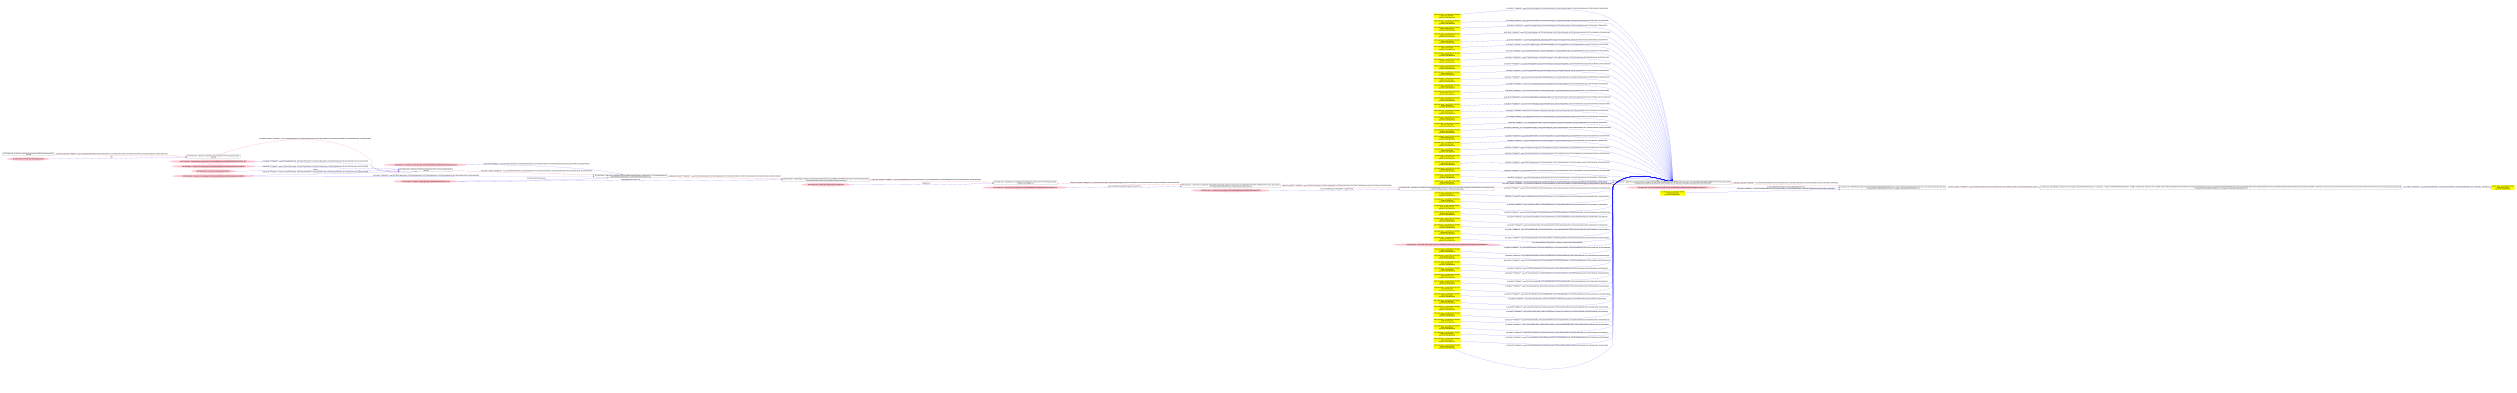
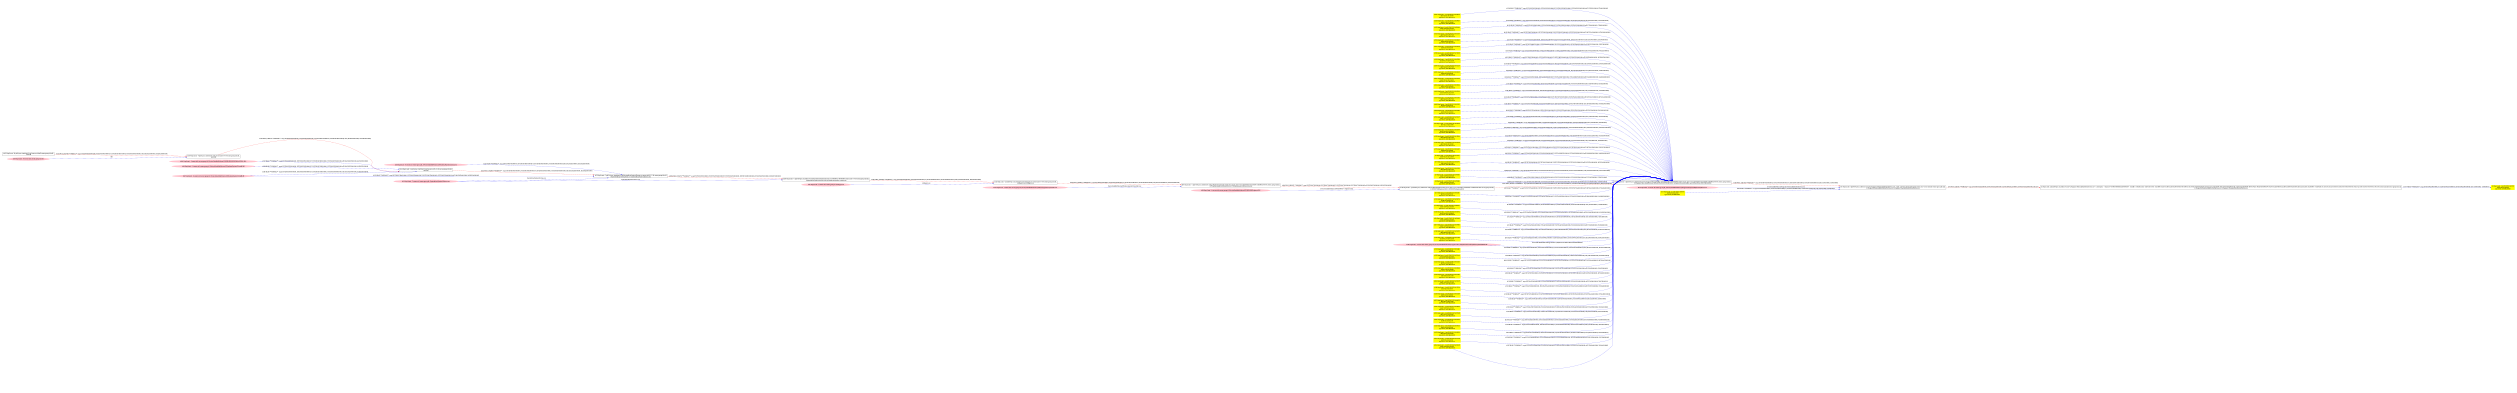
node "id:63 HopCount: -9 owner uid: owner group id: System": removed
